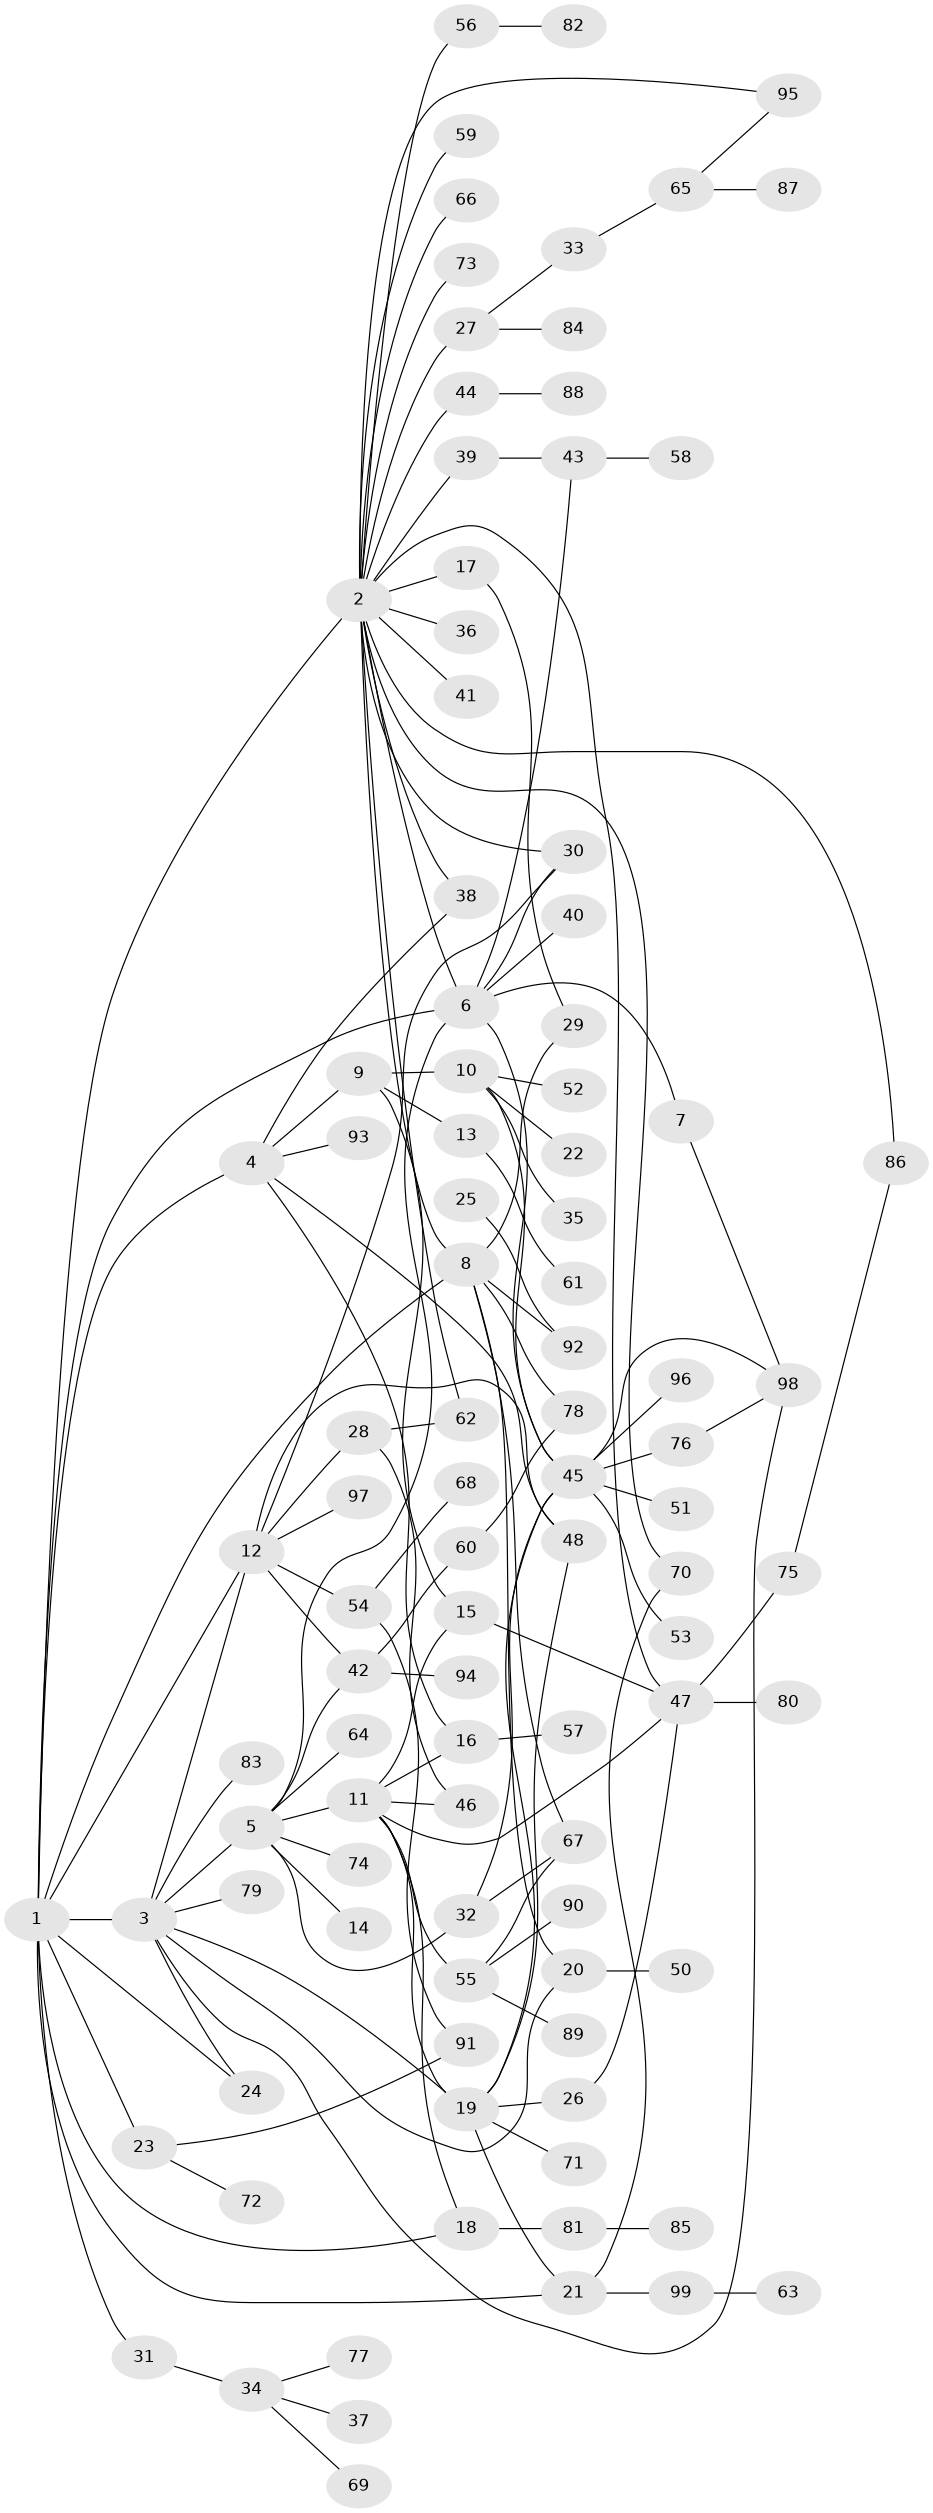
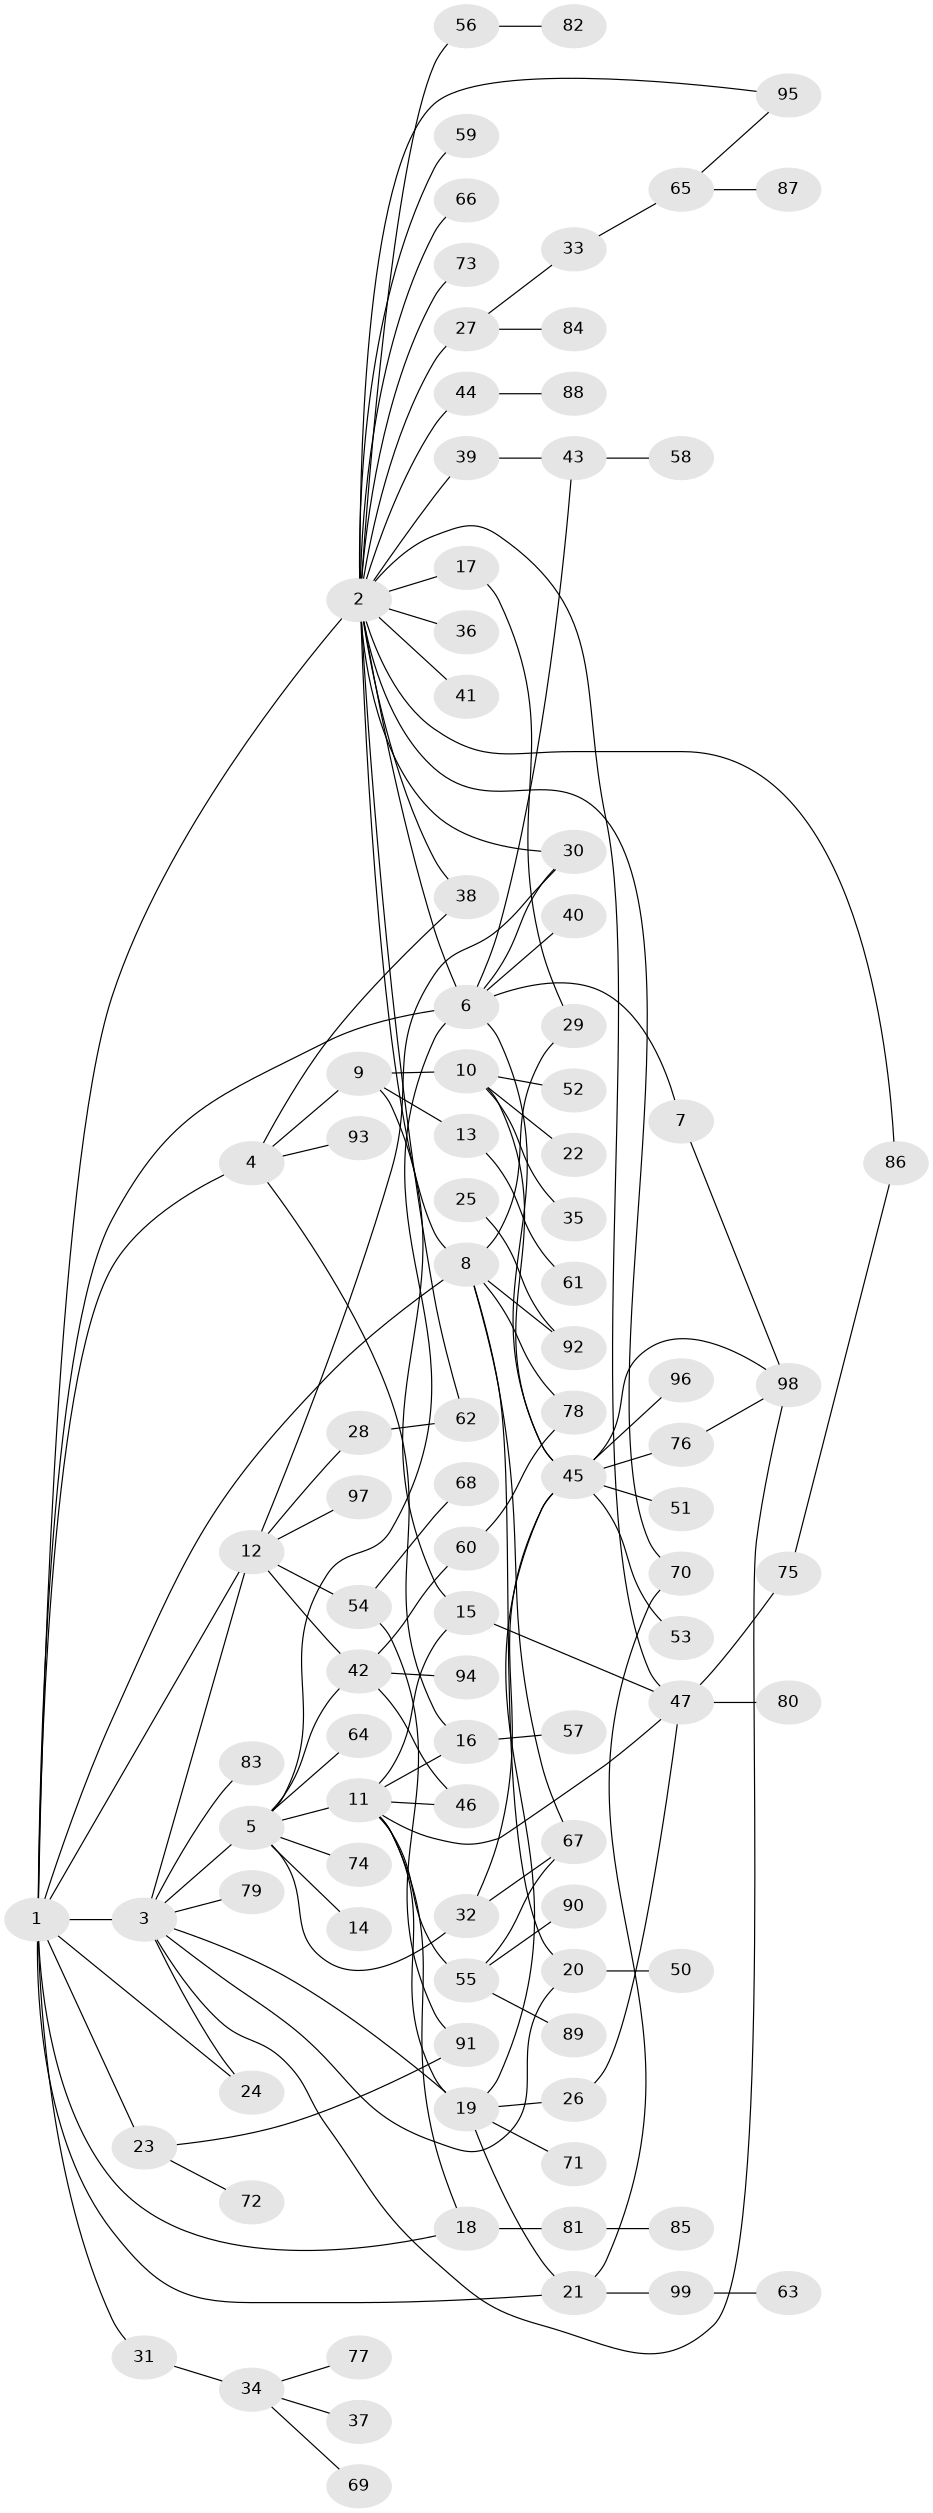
node "48": removed
edge "28" -- "46": now "42" -- "46"
